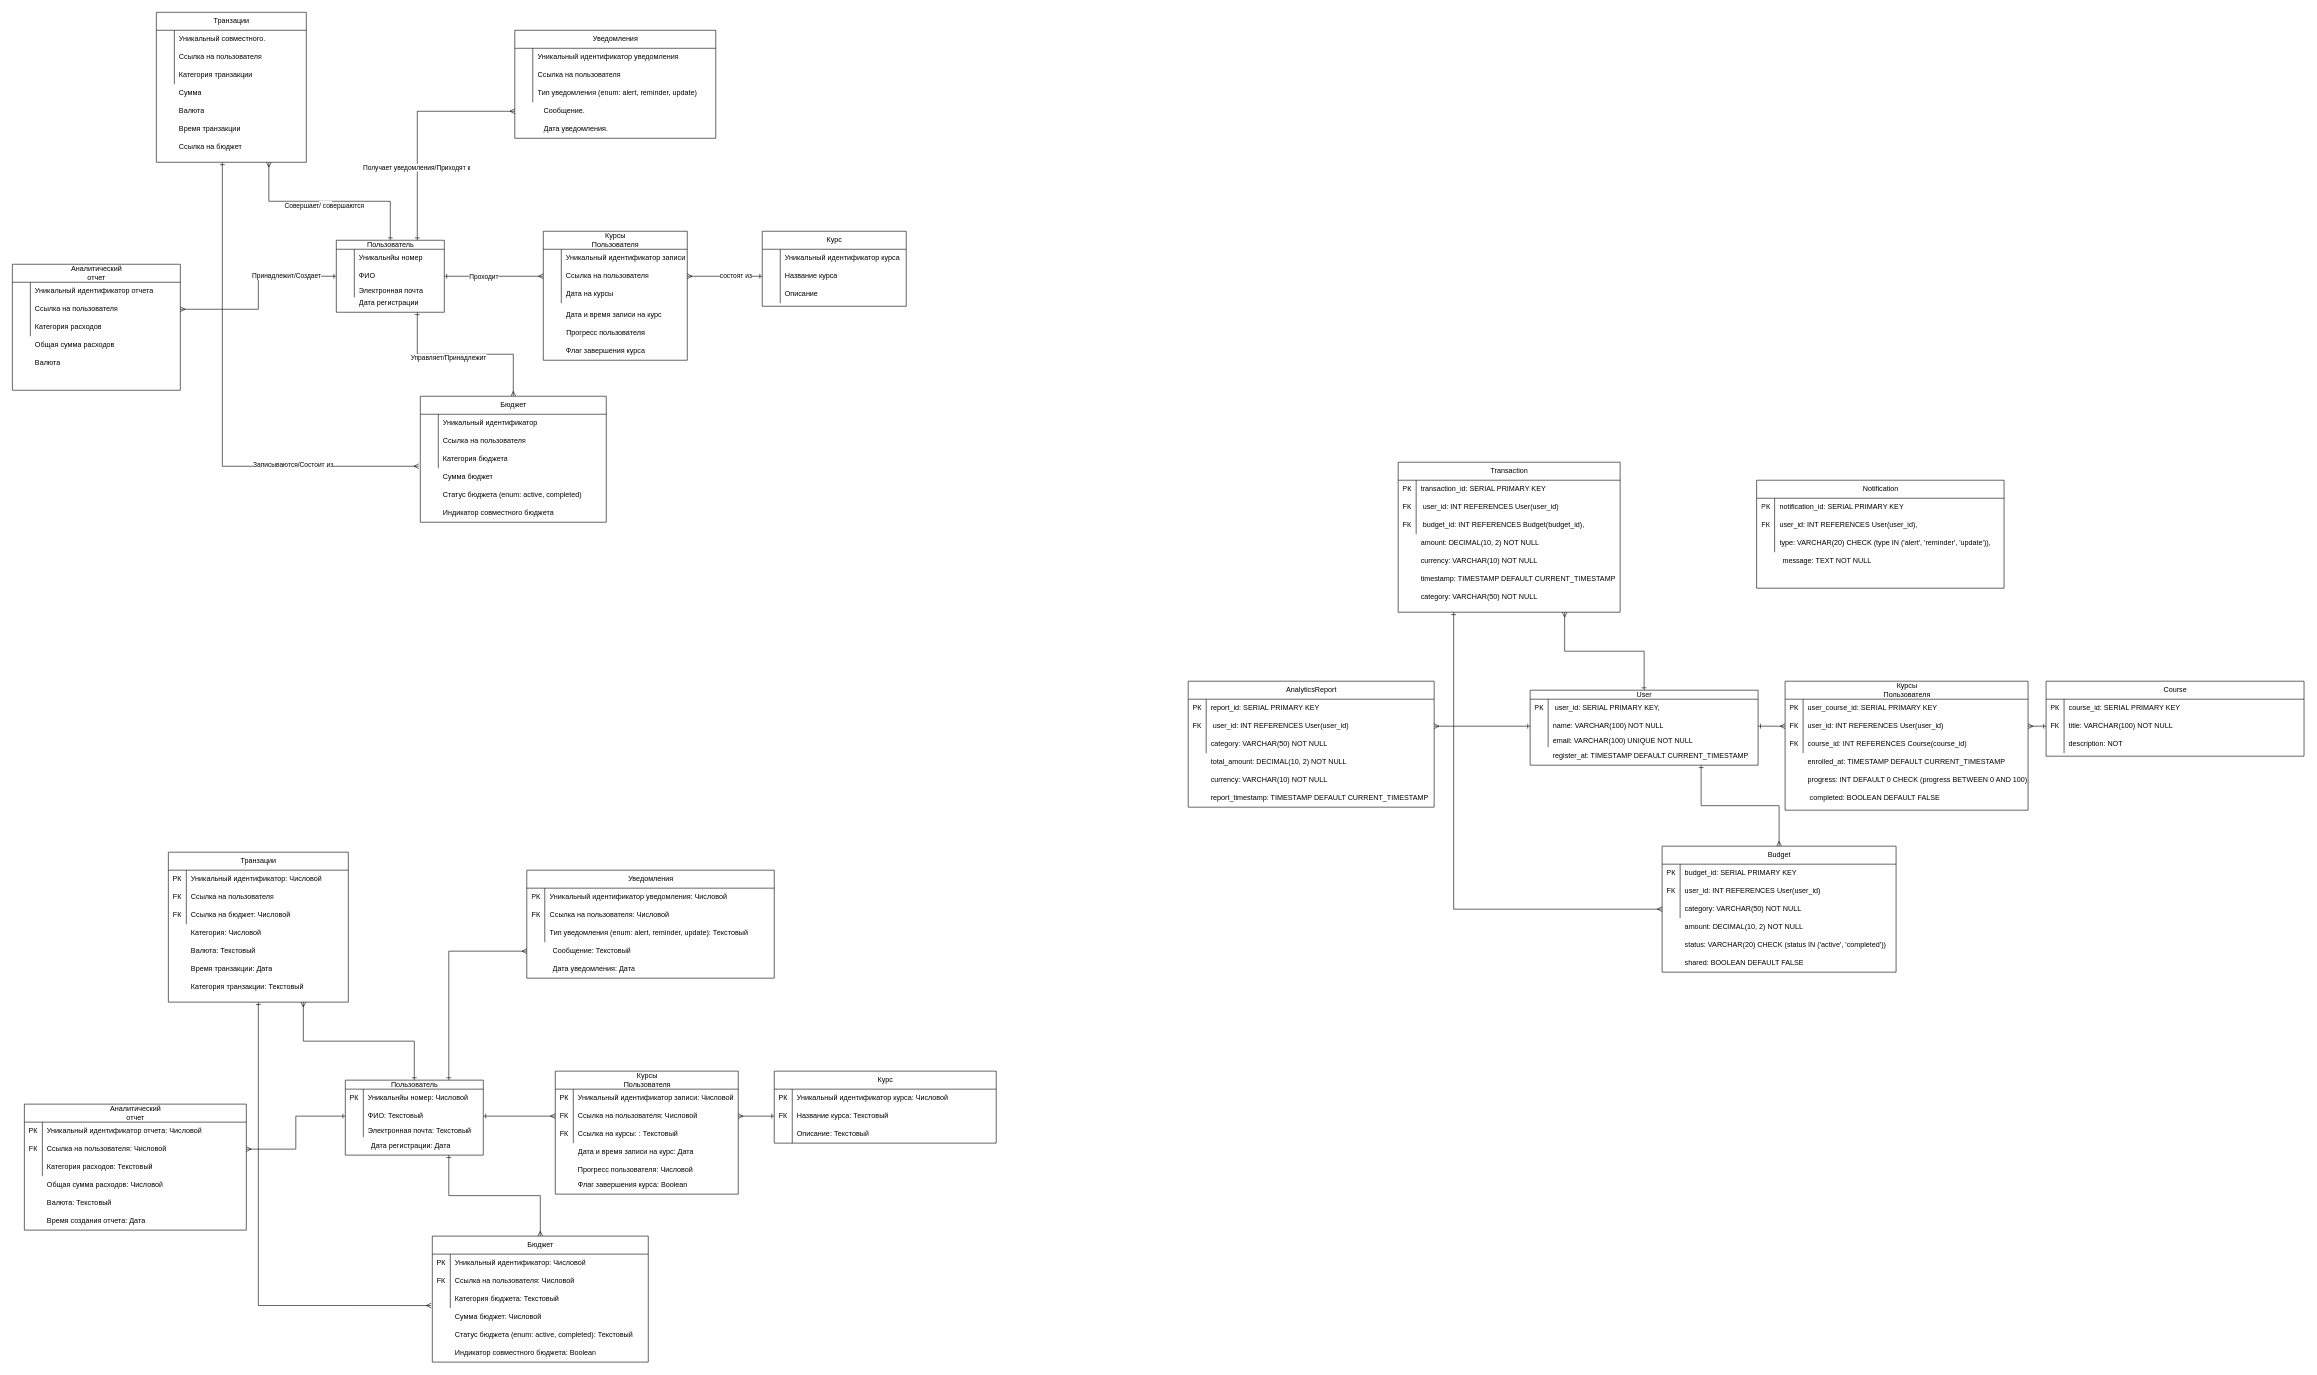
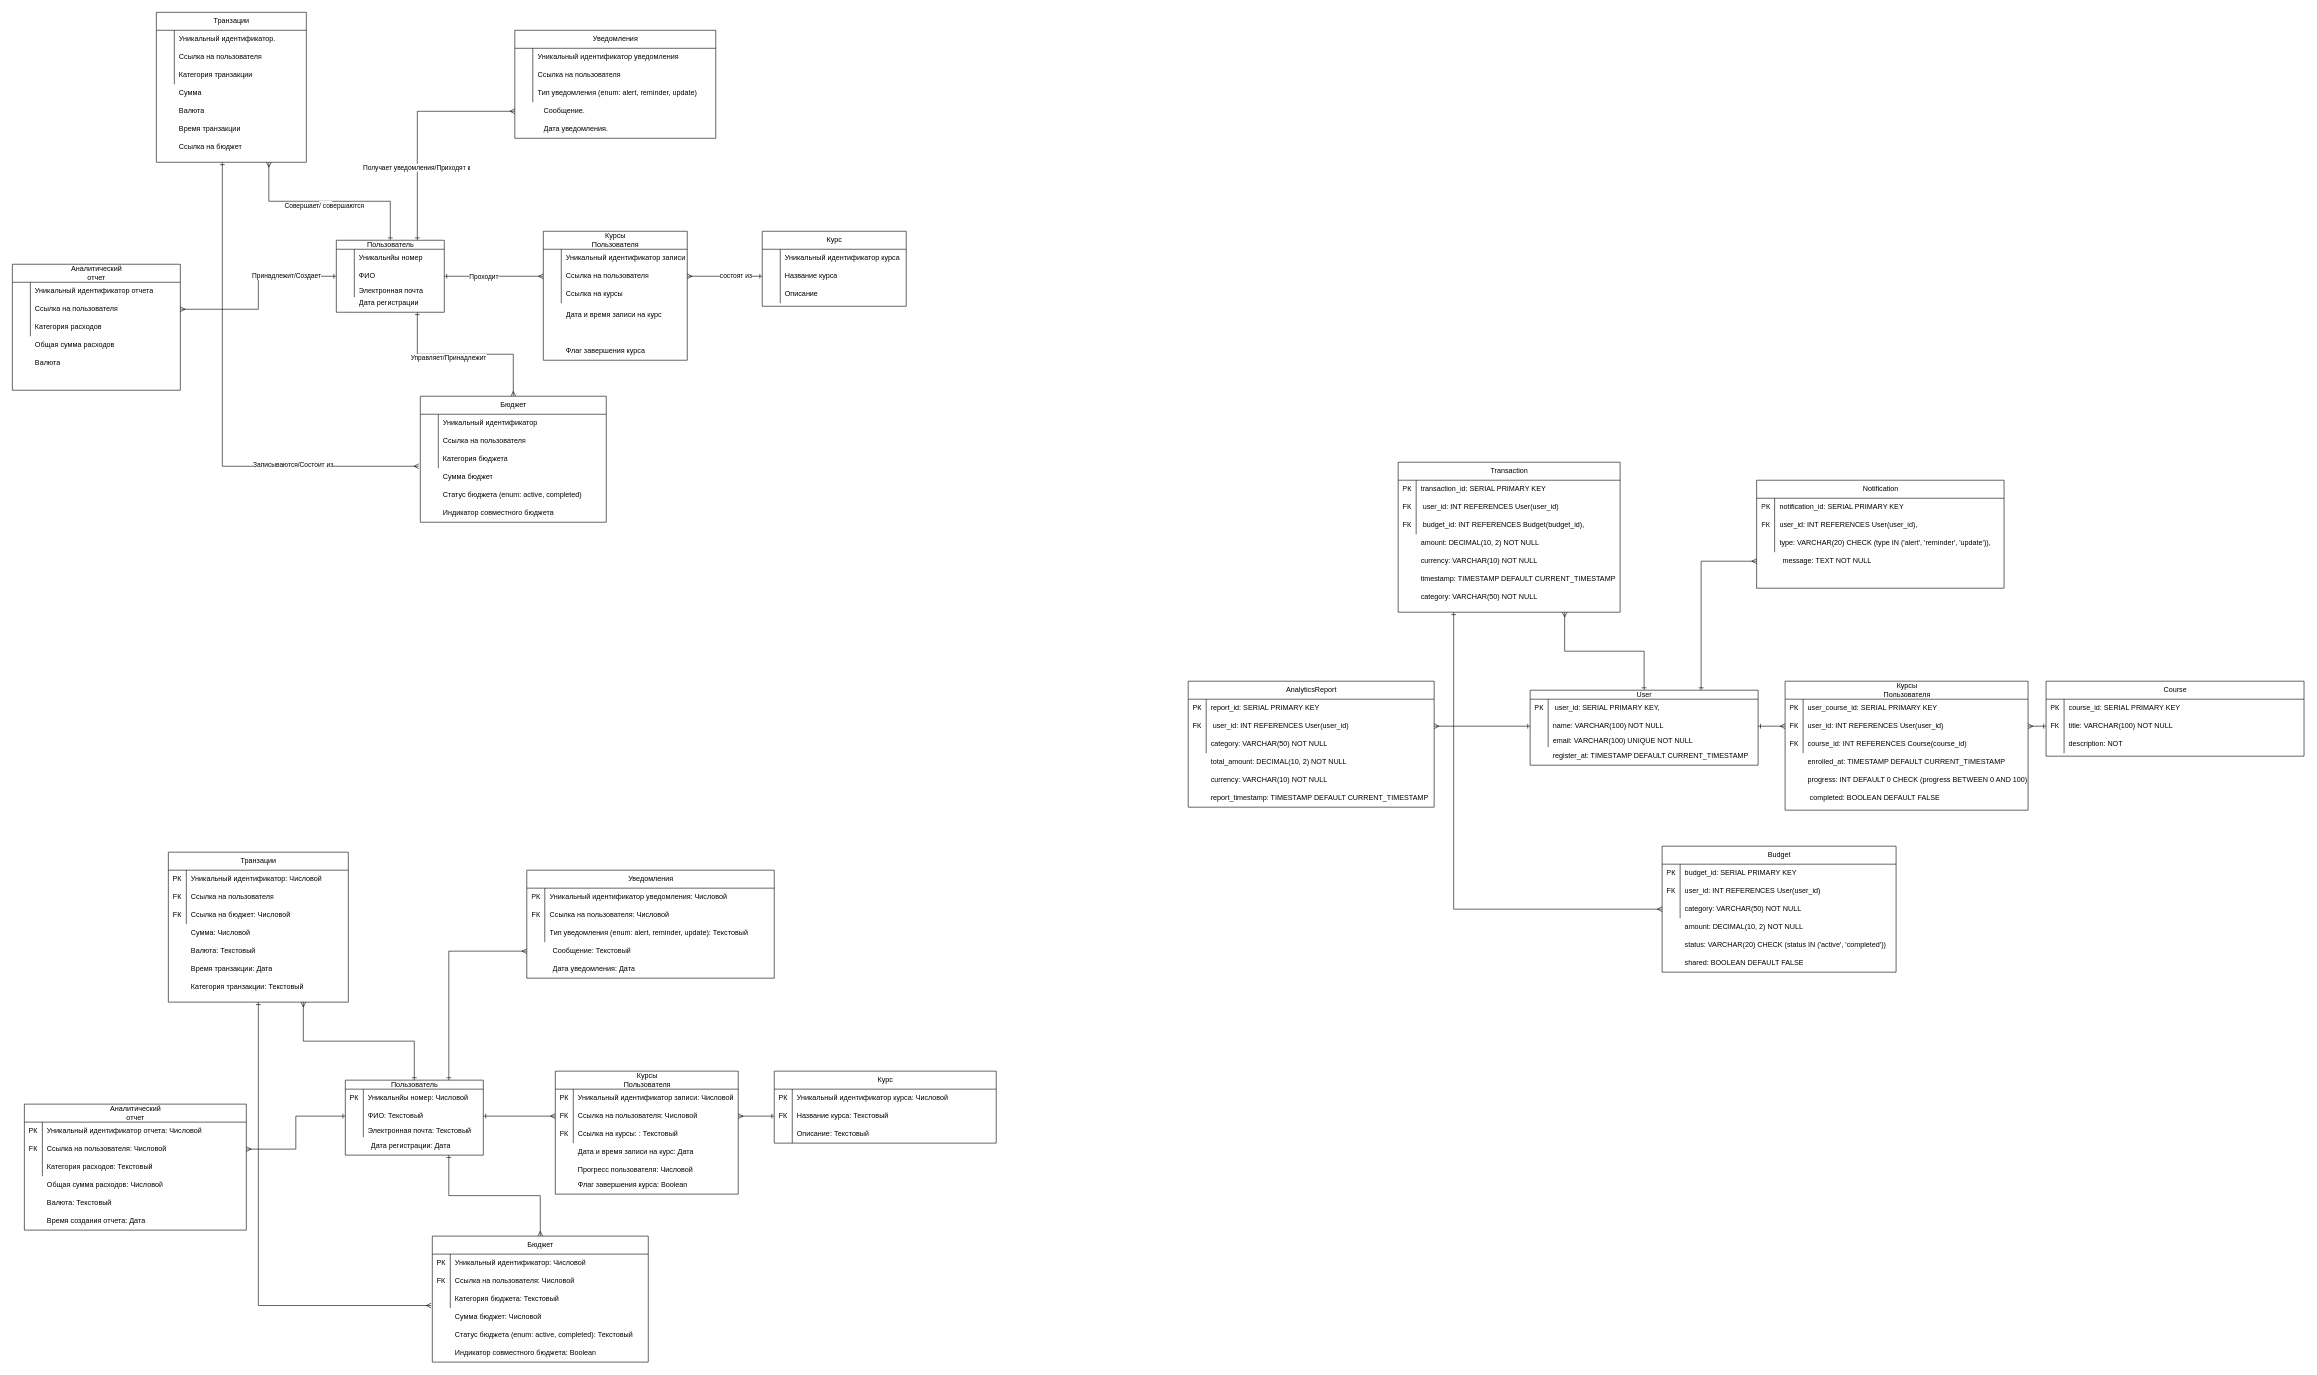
node "Уникальный совместного.": label "Уникальный совместного." -> "Уникальный идентификатор."
node "Дата на курсы": label "Дата на курсы" -> "Ссылка на курсы"
node "Прогресс пользователя": removed
edge "Notification" -- "User": added
edge "User" -- "Budget": removed
node "Категория: Числовой": label "Категория: Числовой" -> "Сумма: Числовой"
